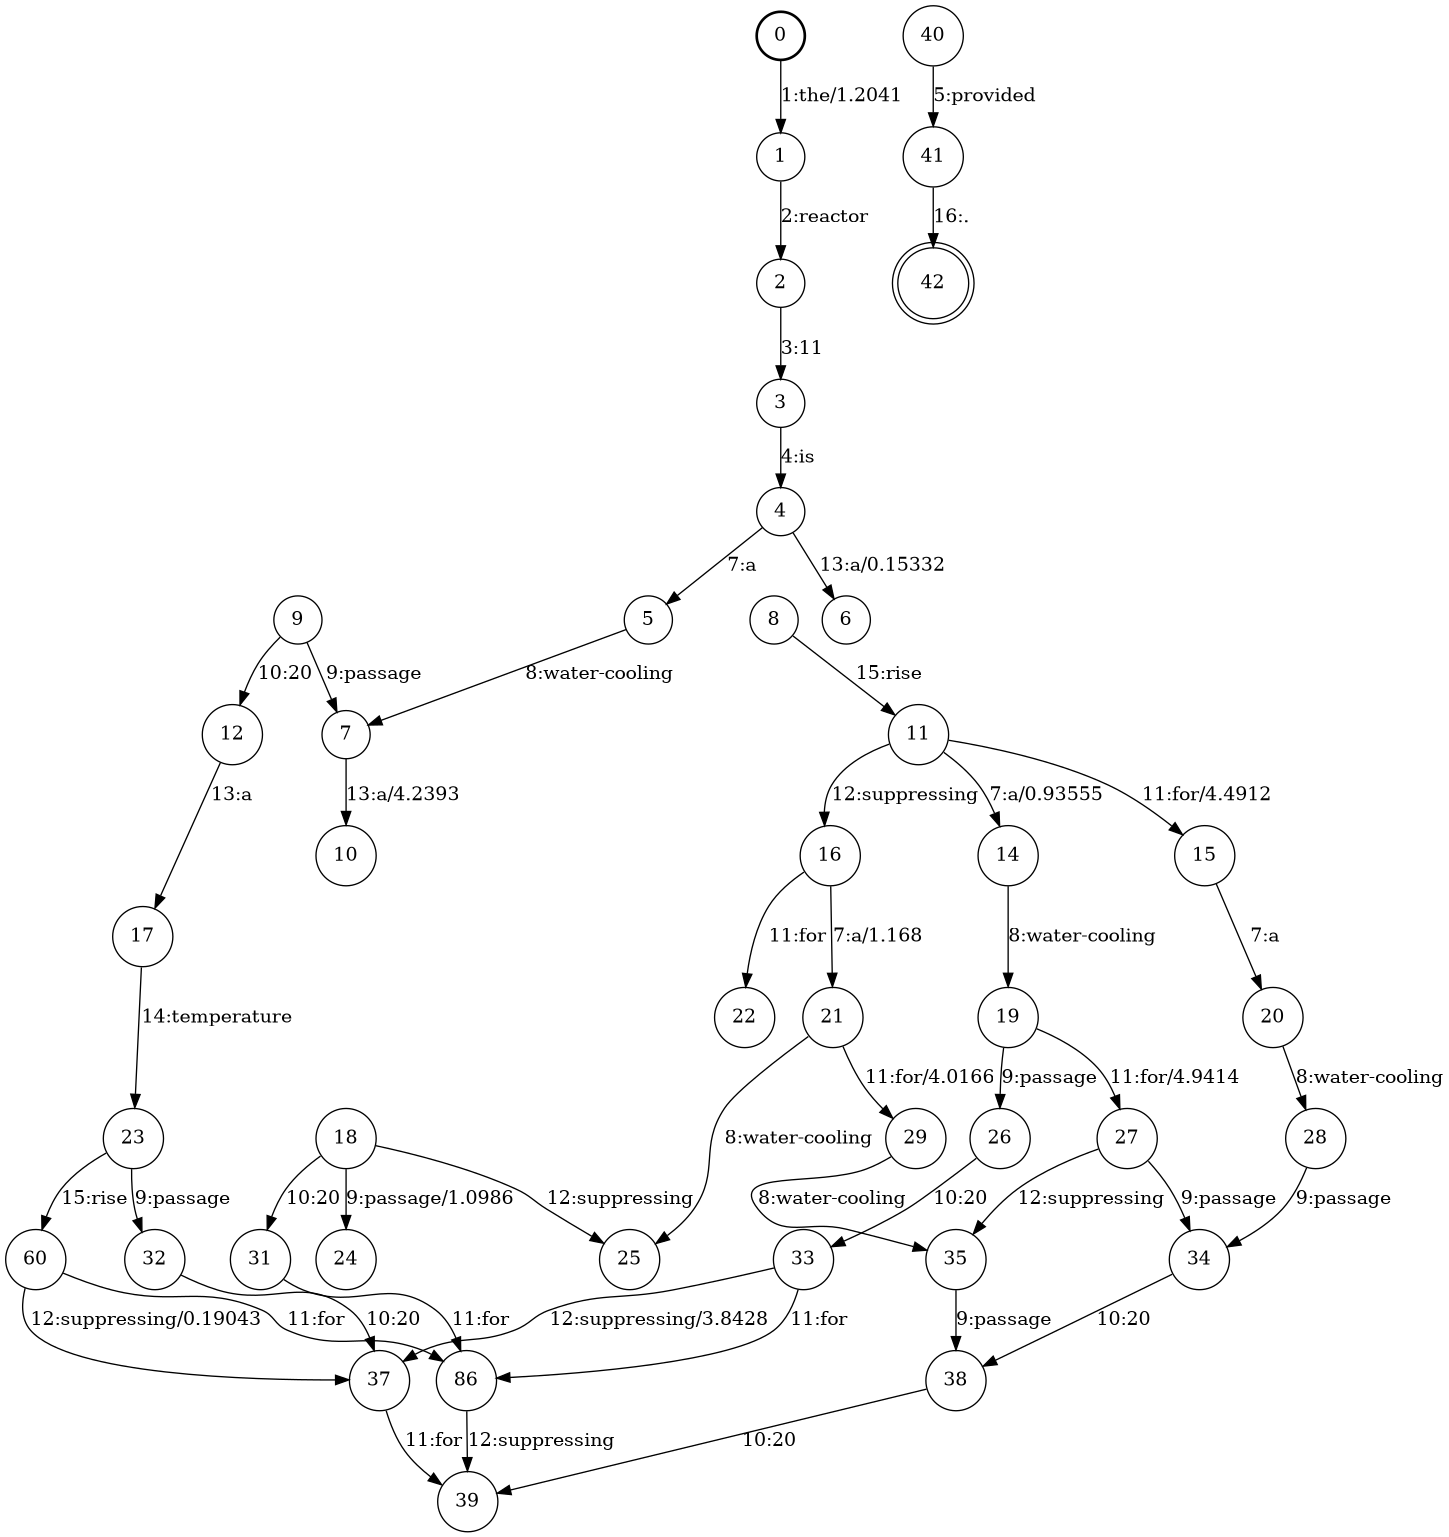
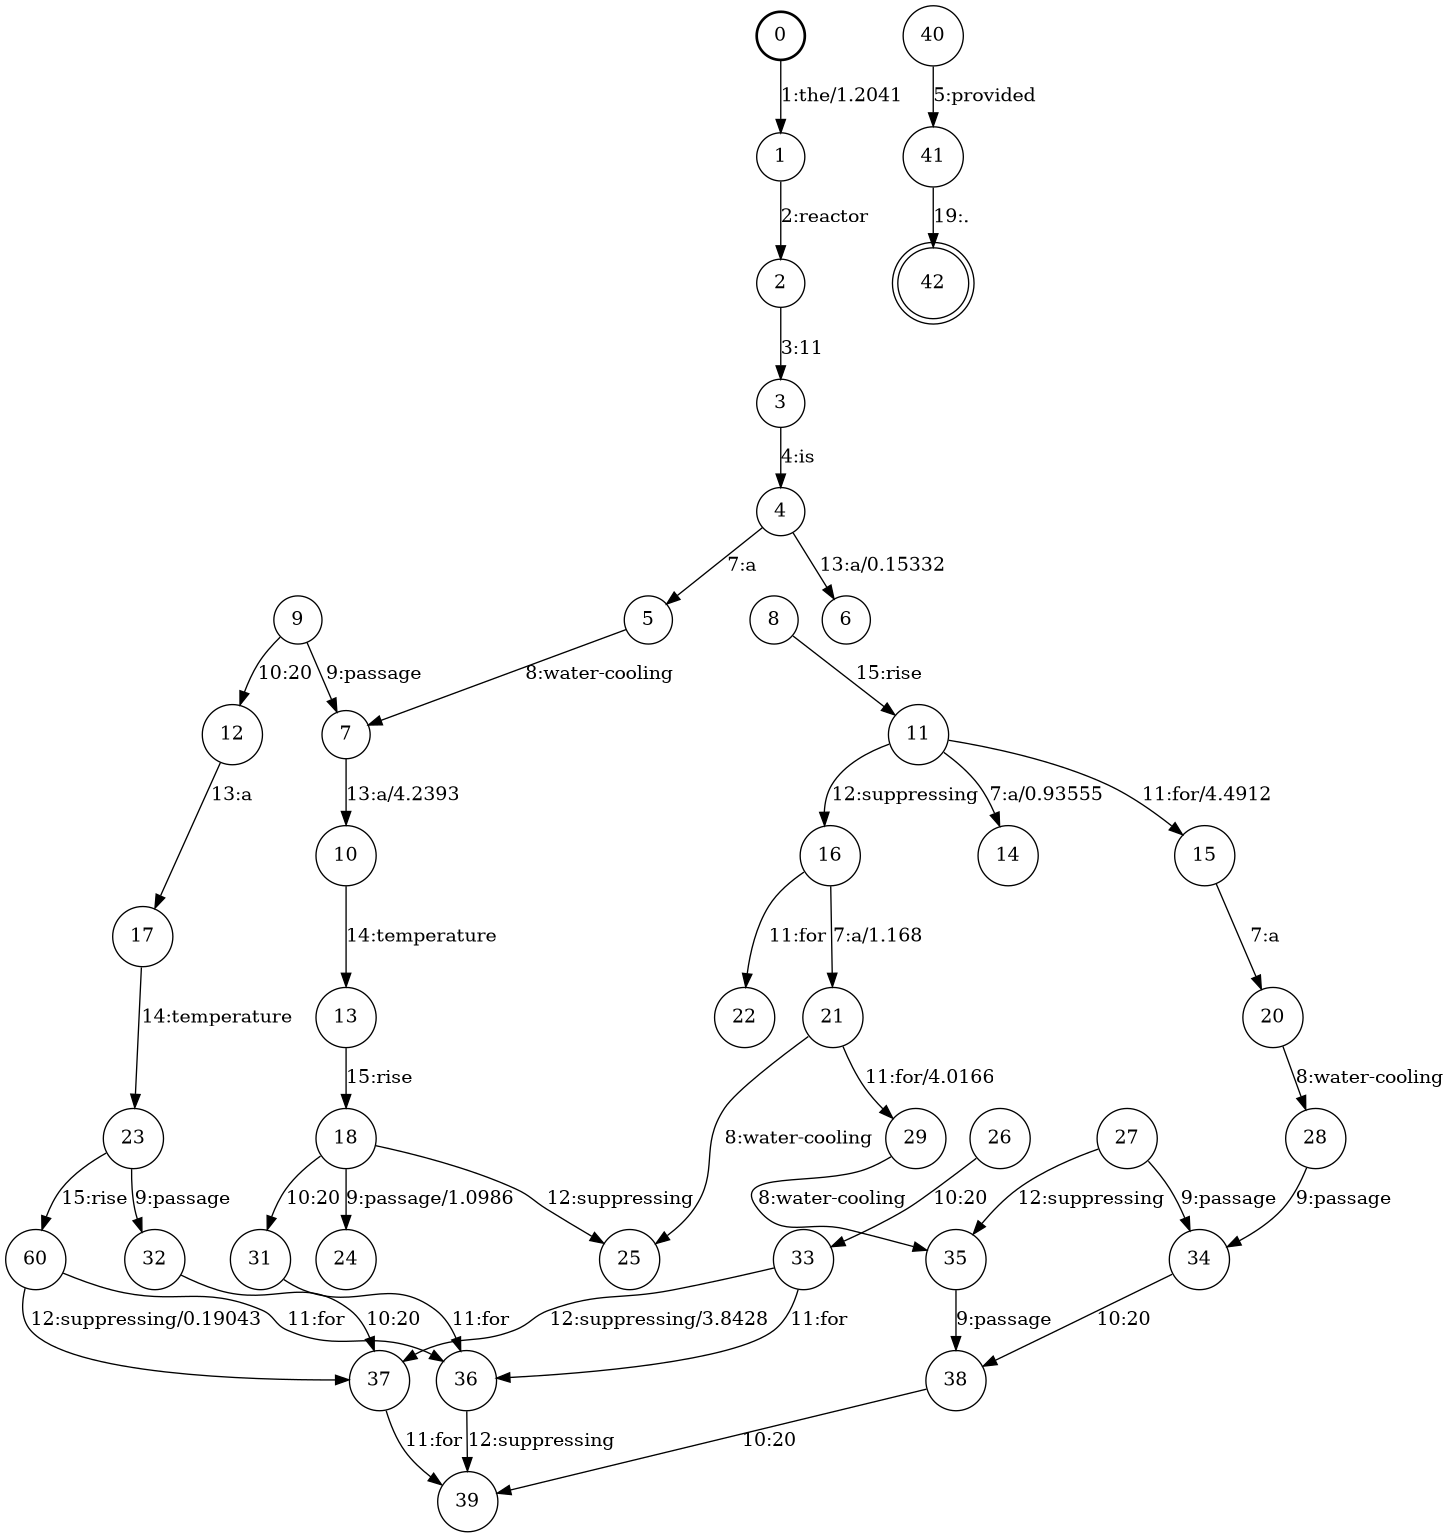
edge "41" -> "42": label "16:." -> "19:."
node "13": added
node "19": removed
node "86": label "86" -> "36"
